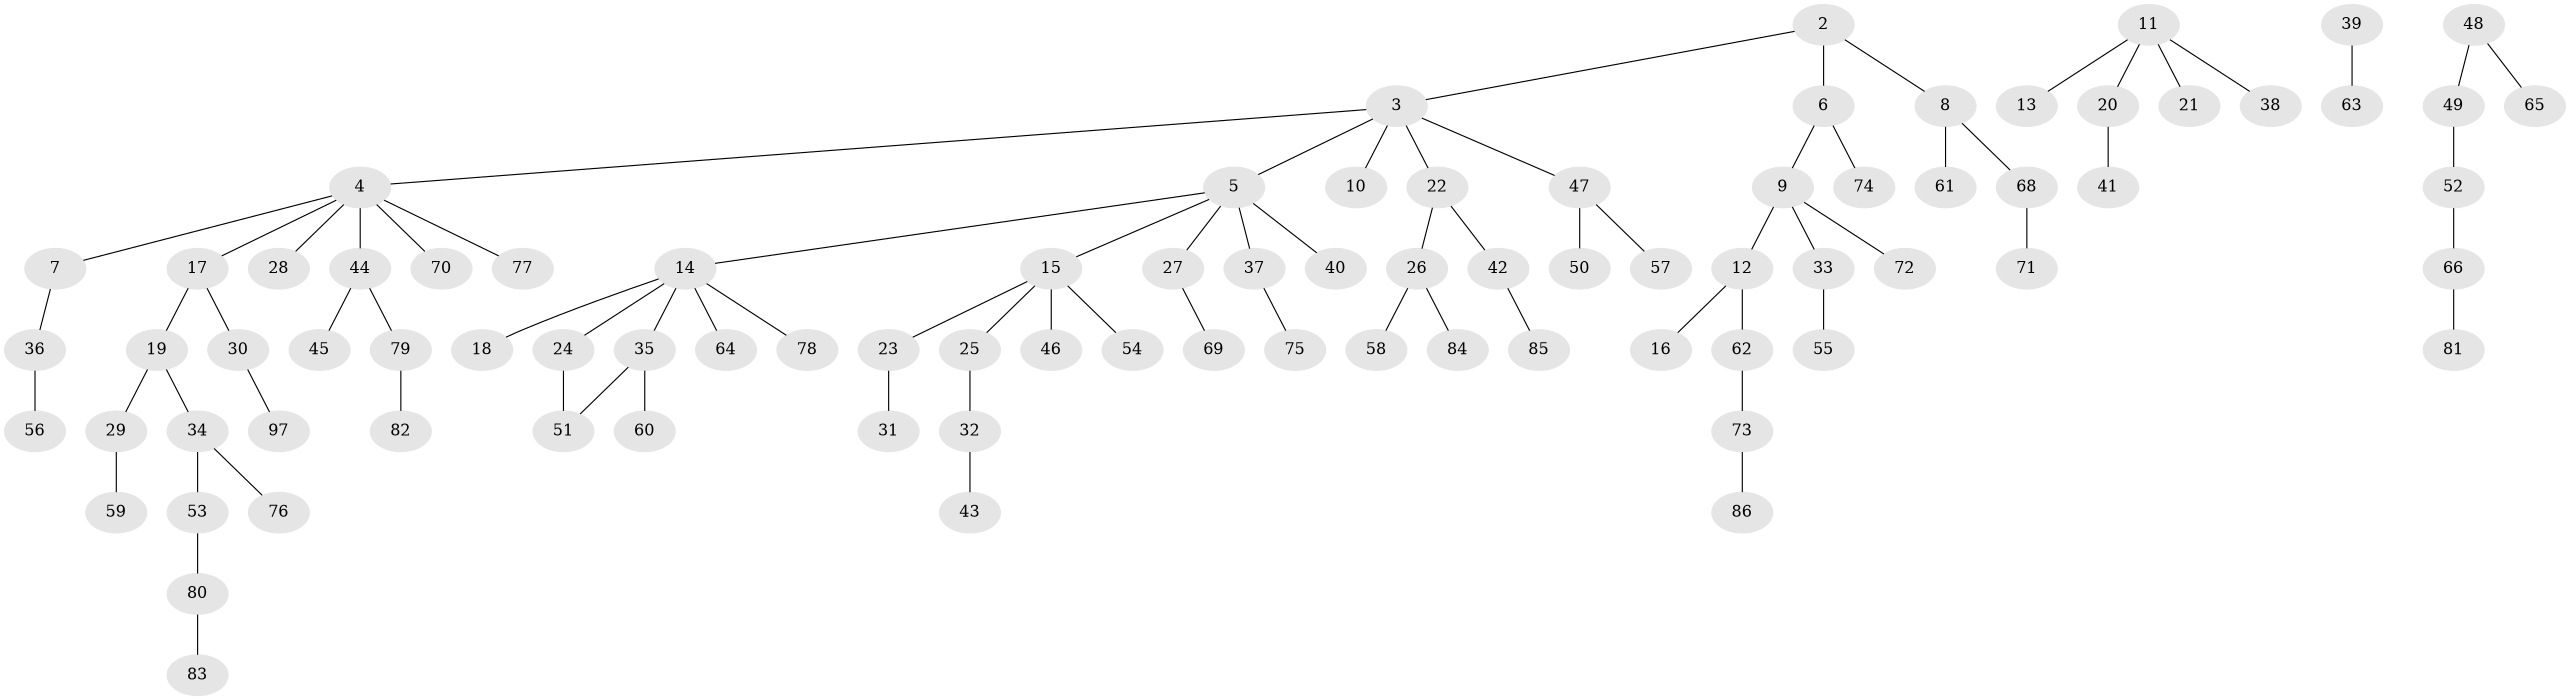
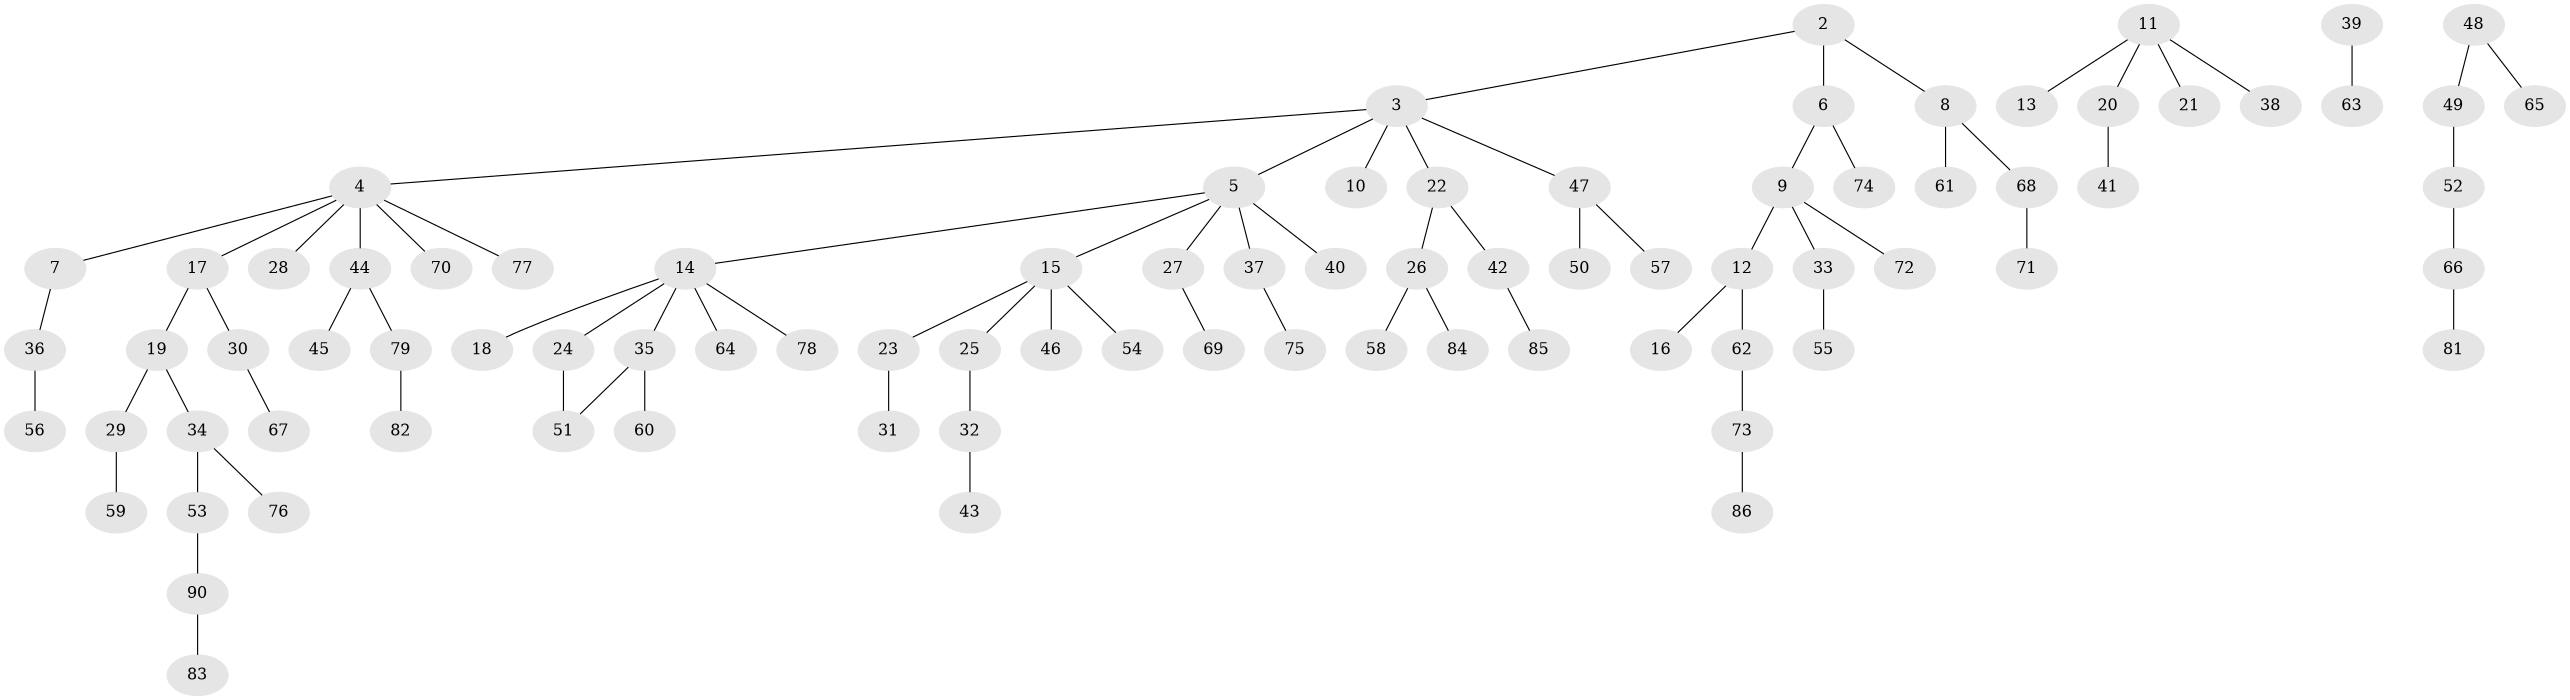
node "97": label "97" -> "67"
node "80": label "80" -> "90"
